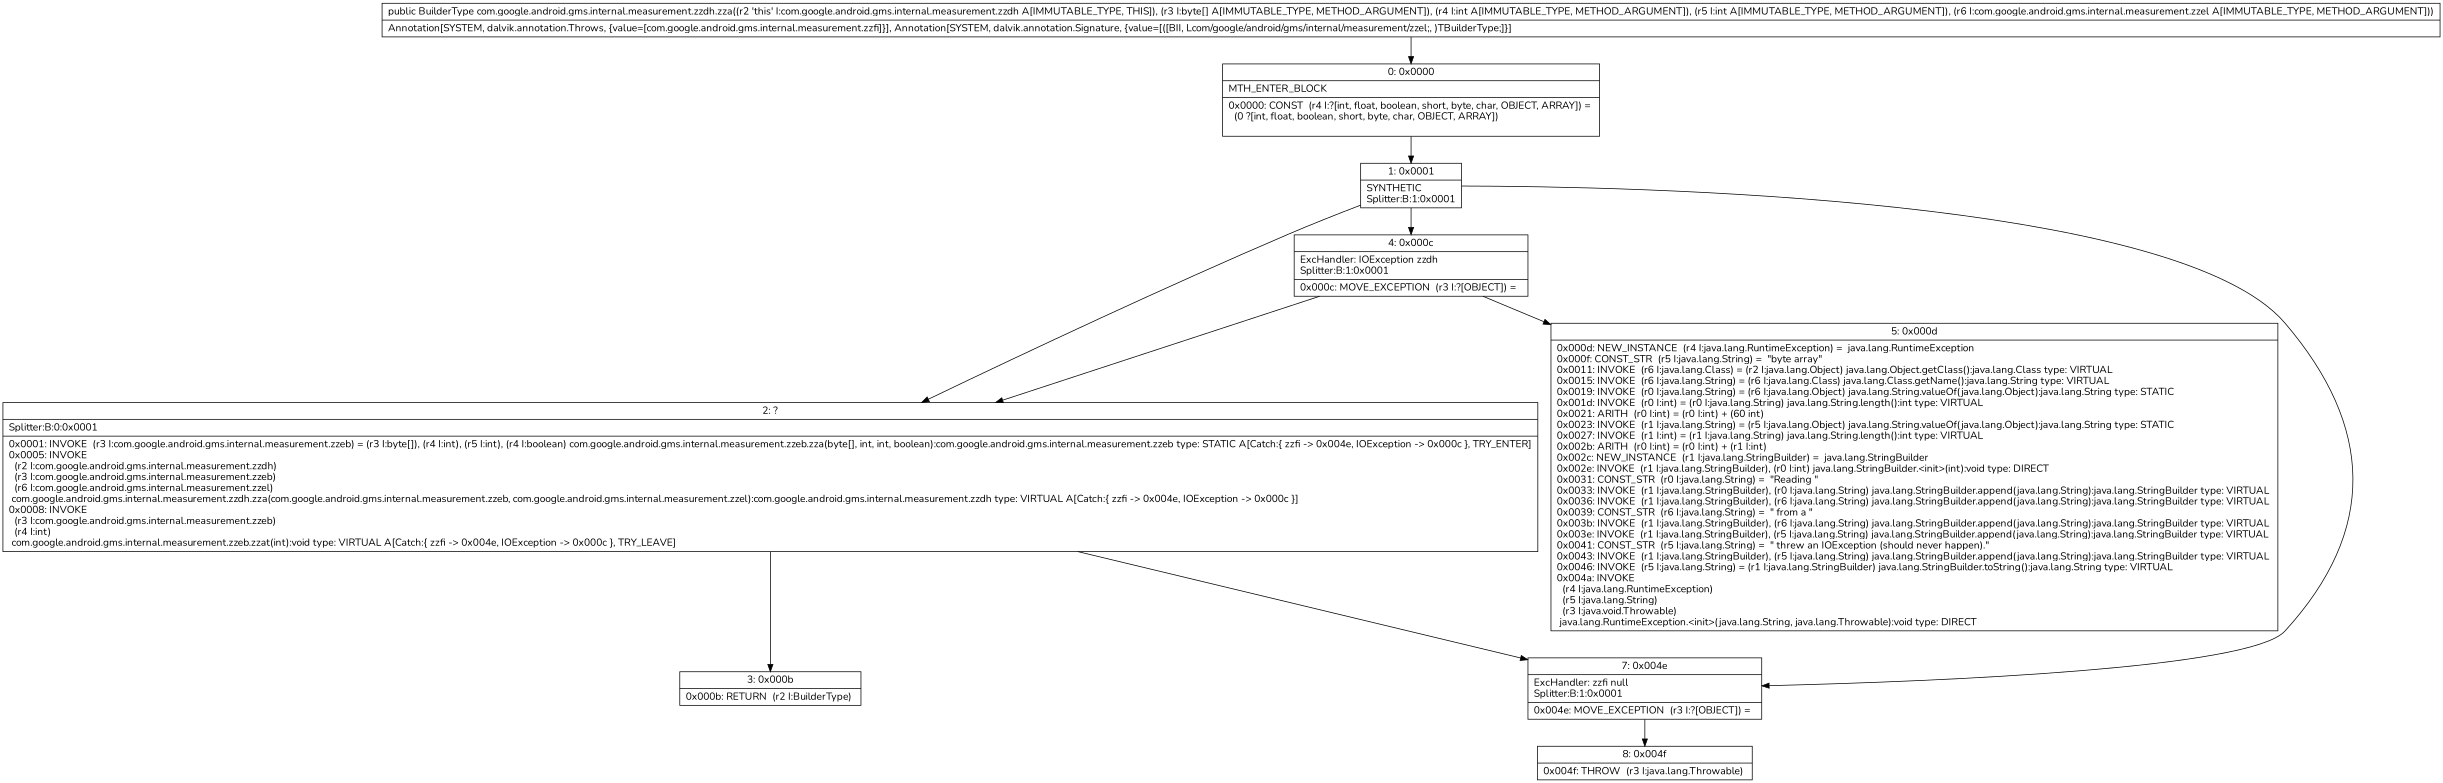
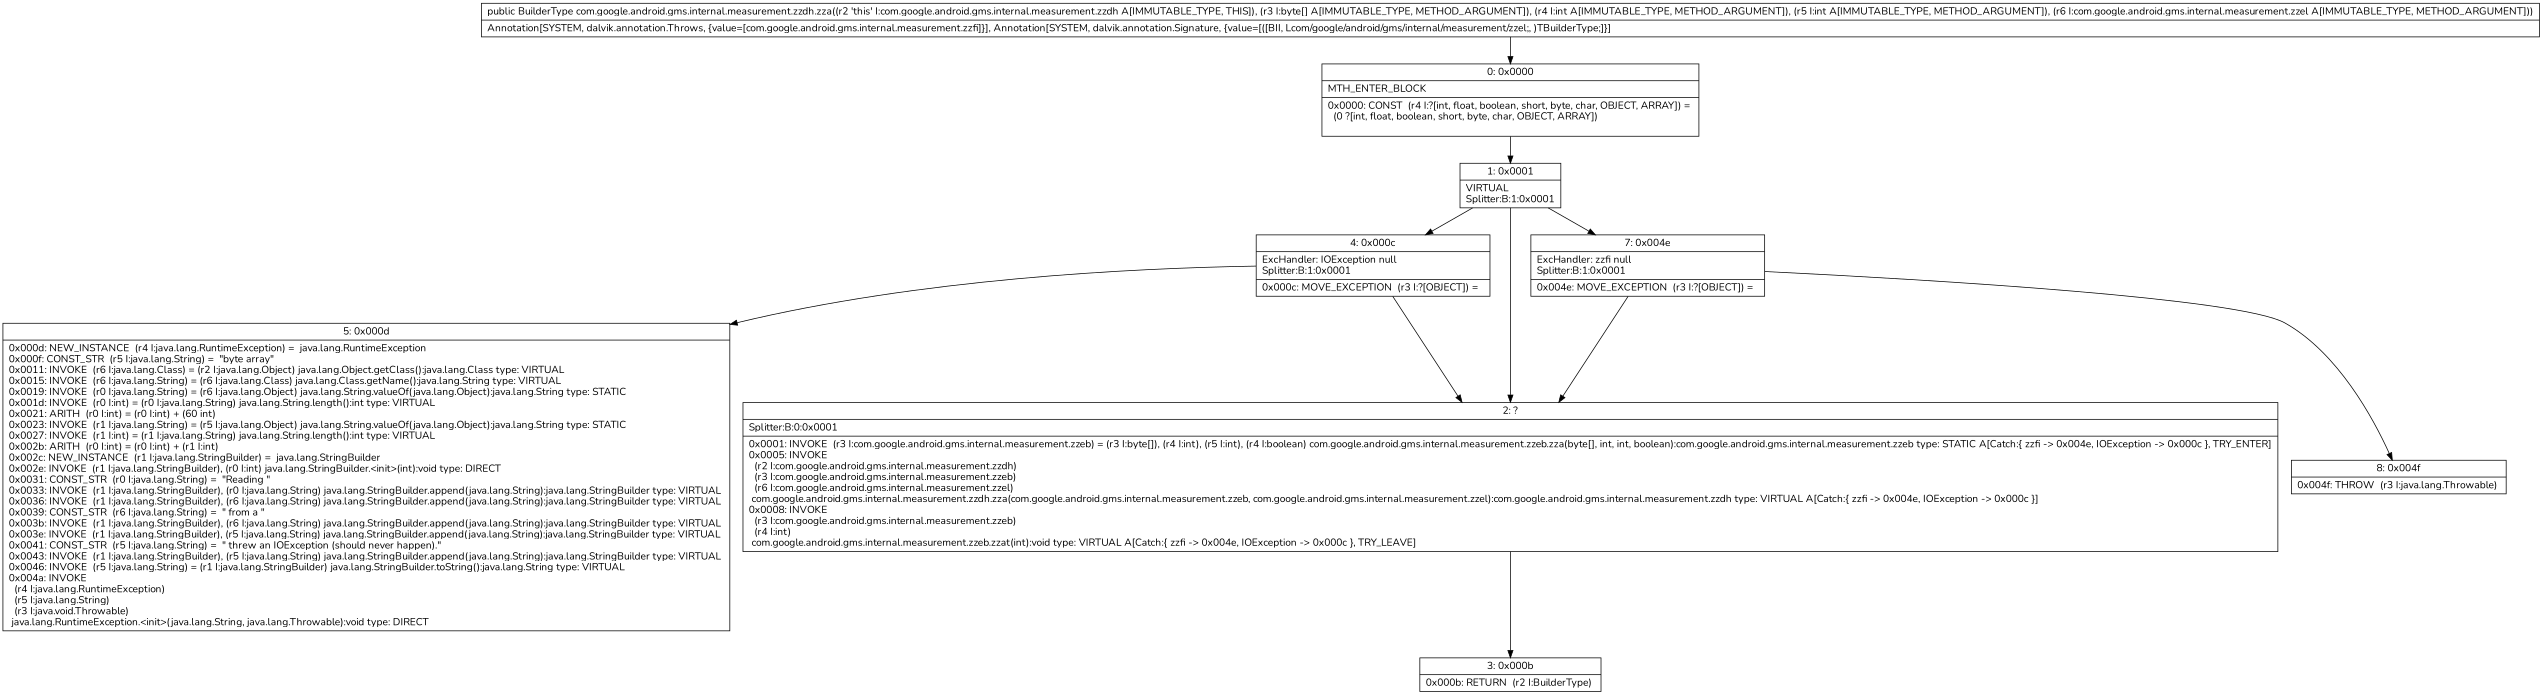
node "1: 0x0001": text "SYNTHETIC" -> "VIRTUAL"
node "4: 0x000c": text "ExcHandler: IOException zzdh" -> "ExcHandler: IOException null"
edge "2: ?" -> "7: 0x004e": reversed
